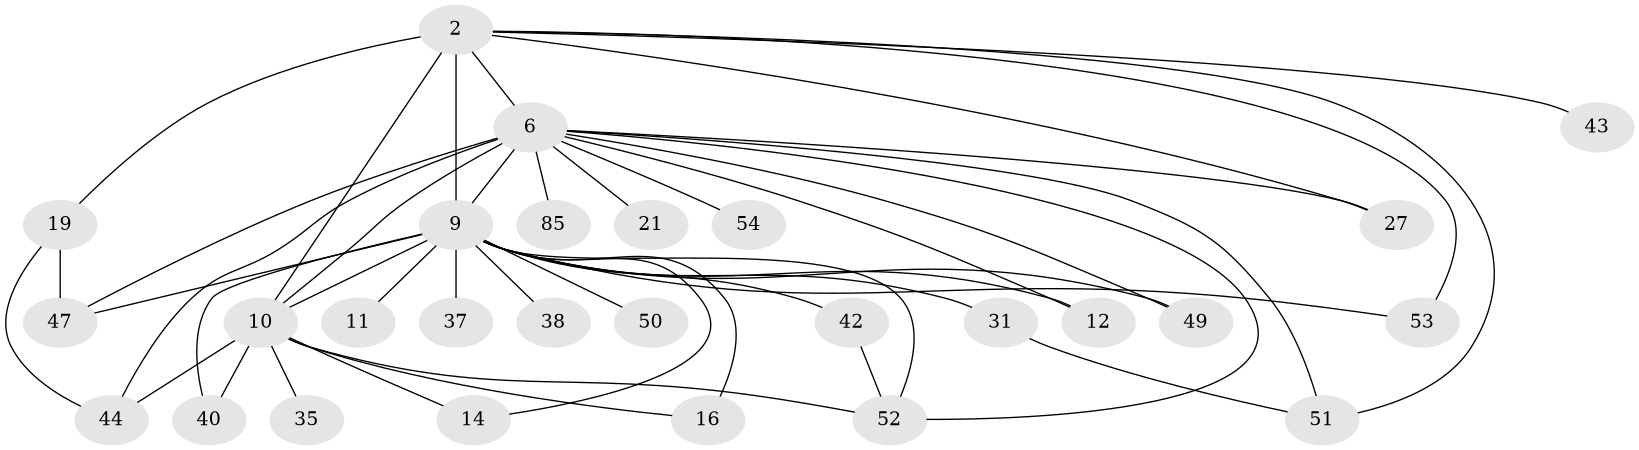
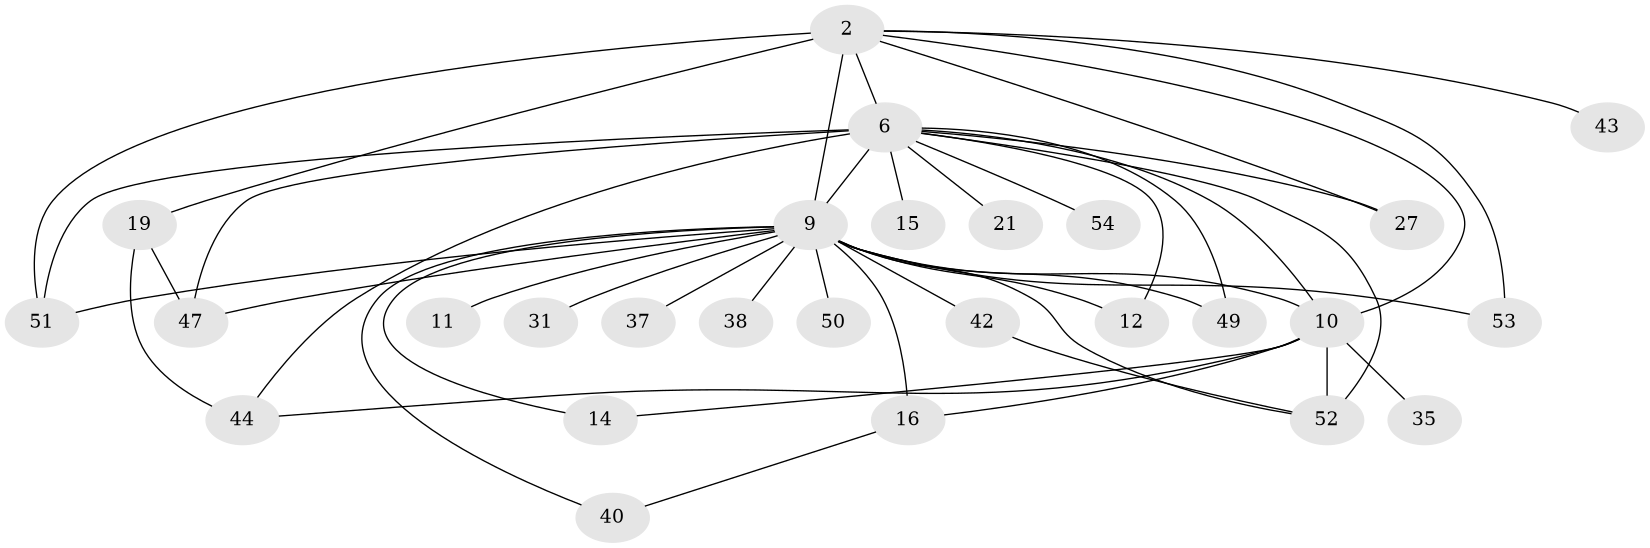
node "85": label "85" -> "15"
edge "10" -- "40": now "16" -- "40"
edge "31" -- "51": now "9" -- "51"
